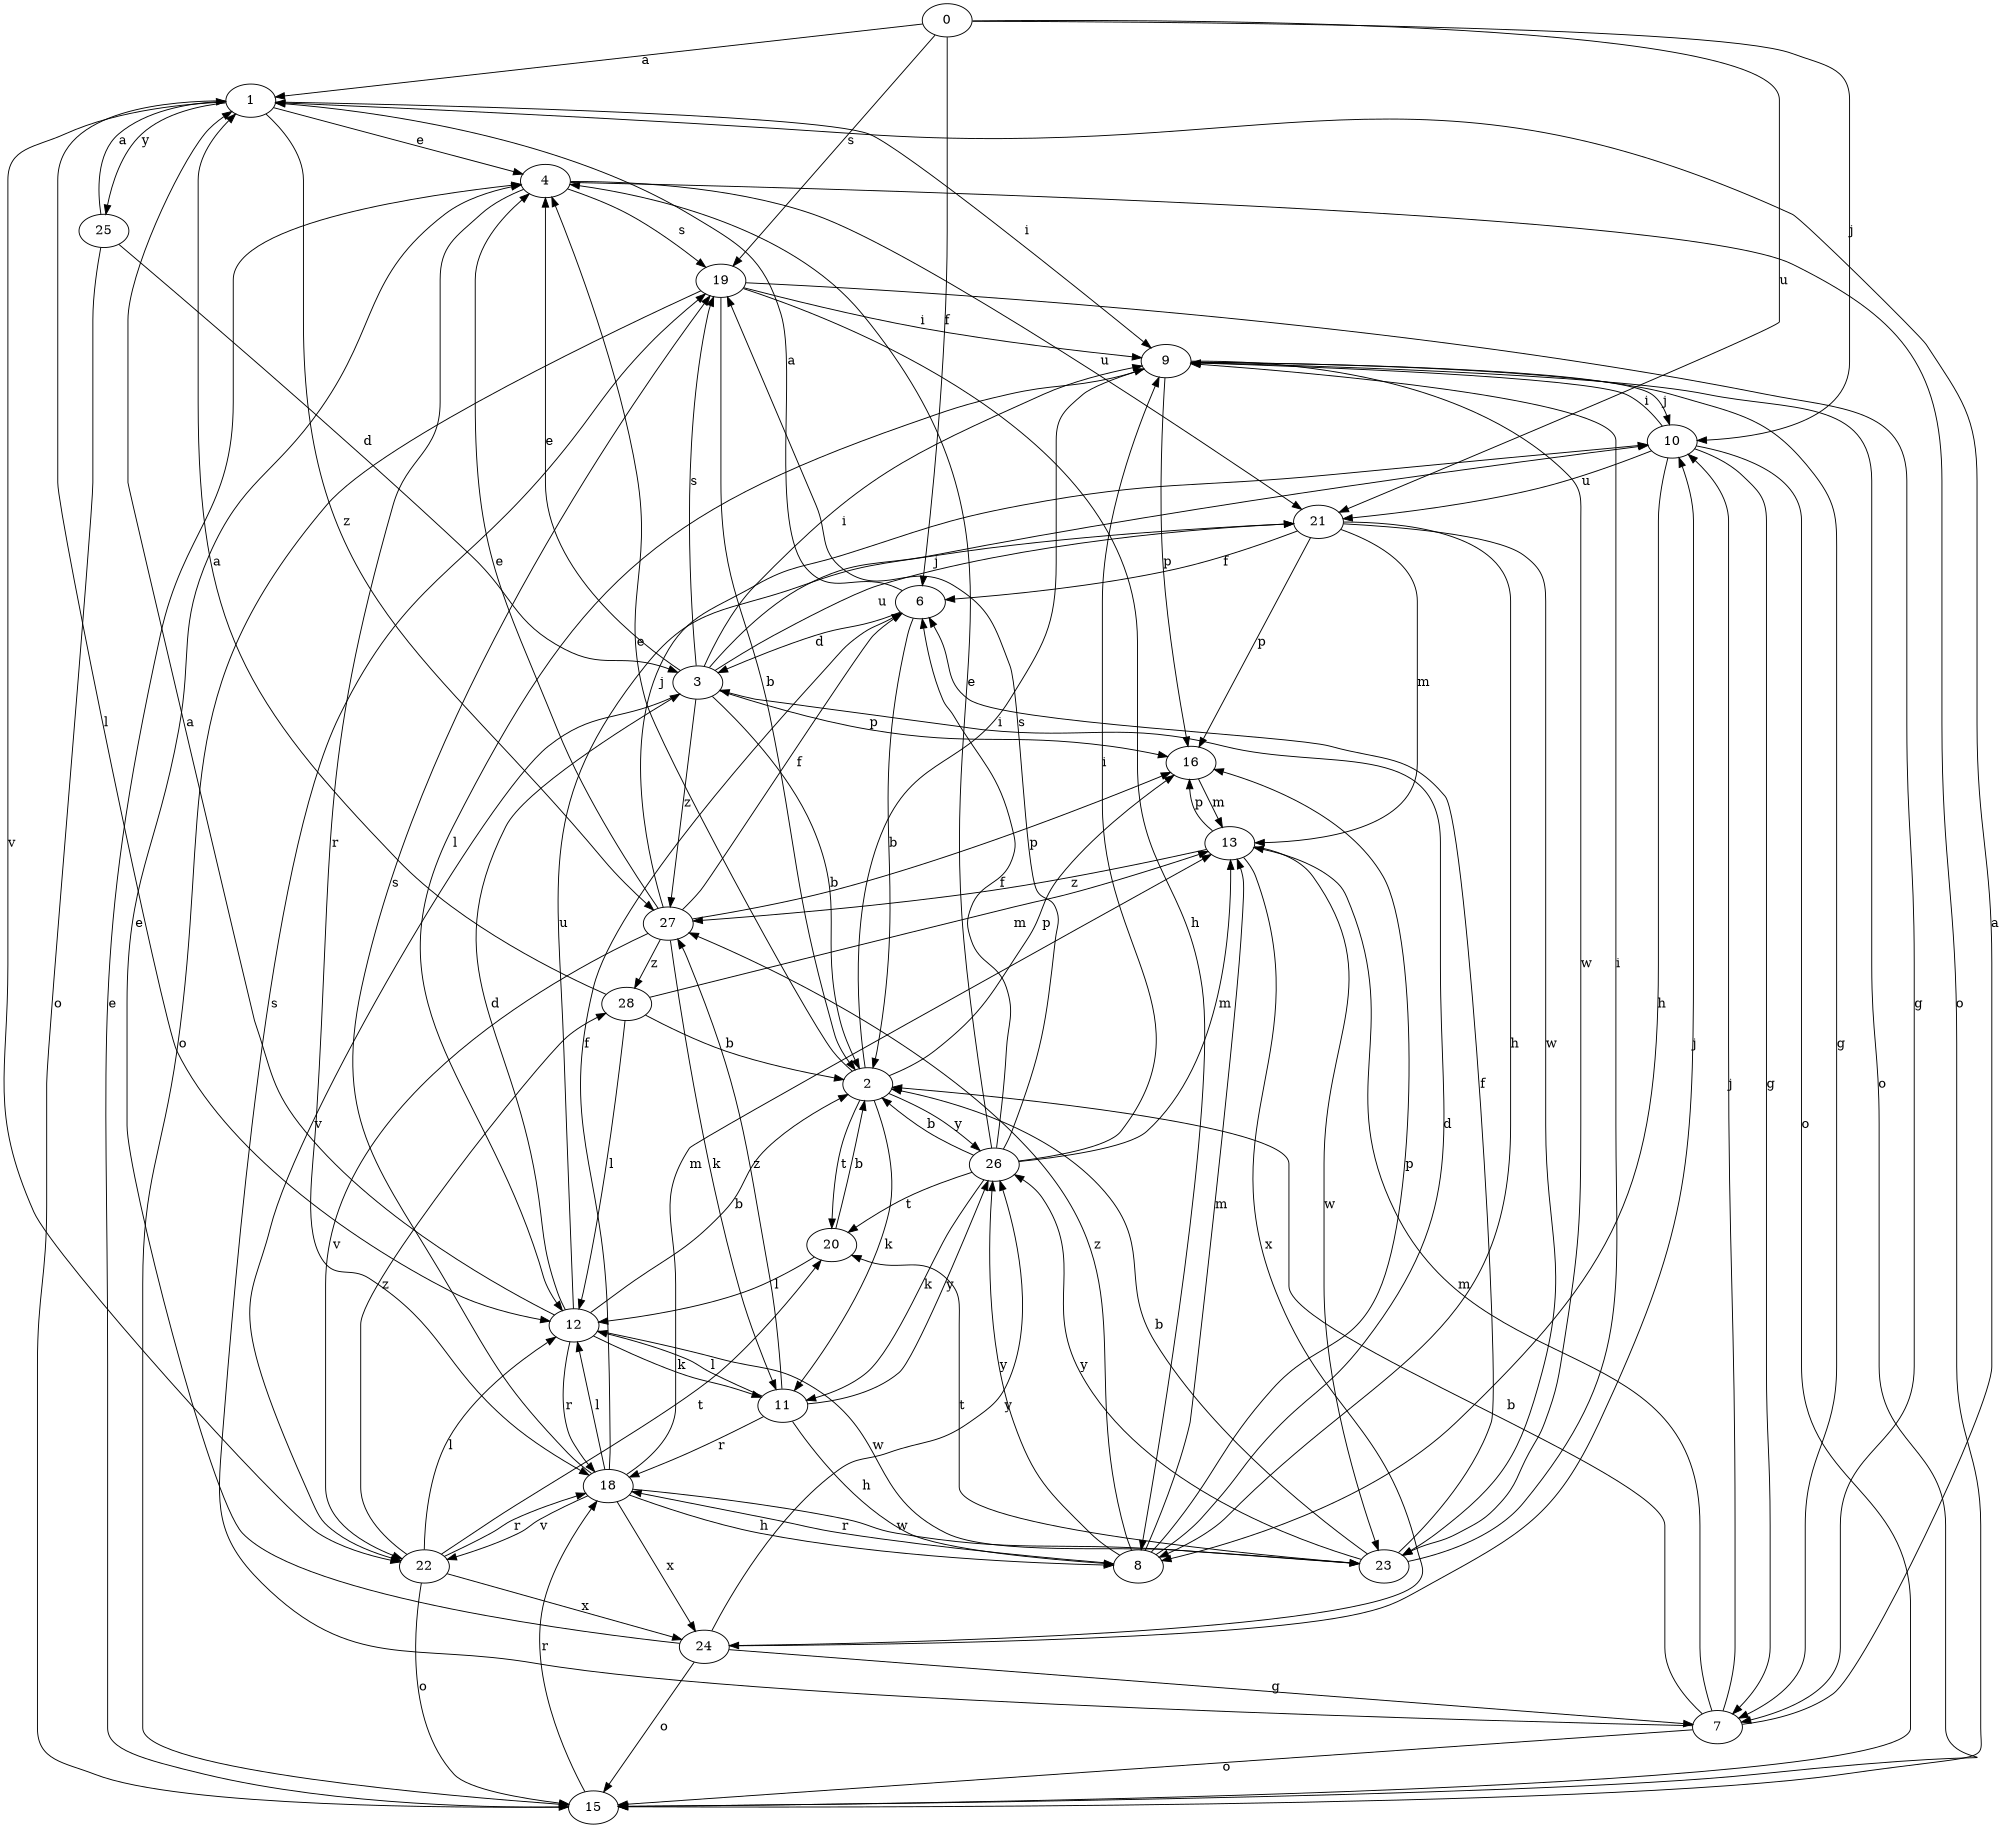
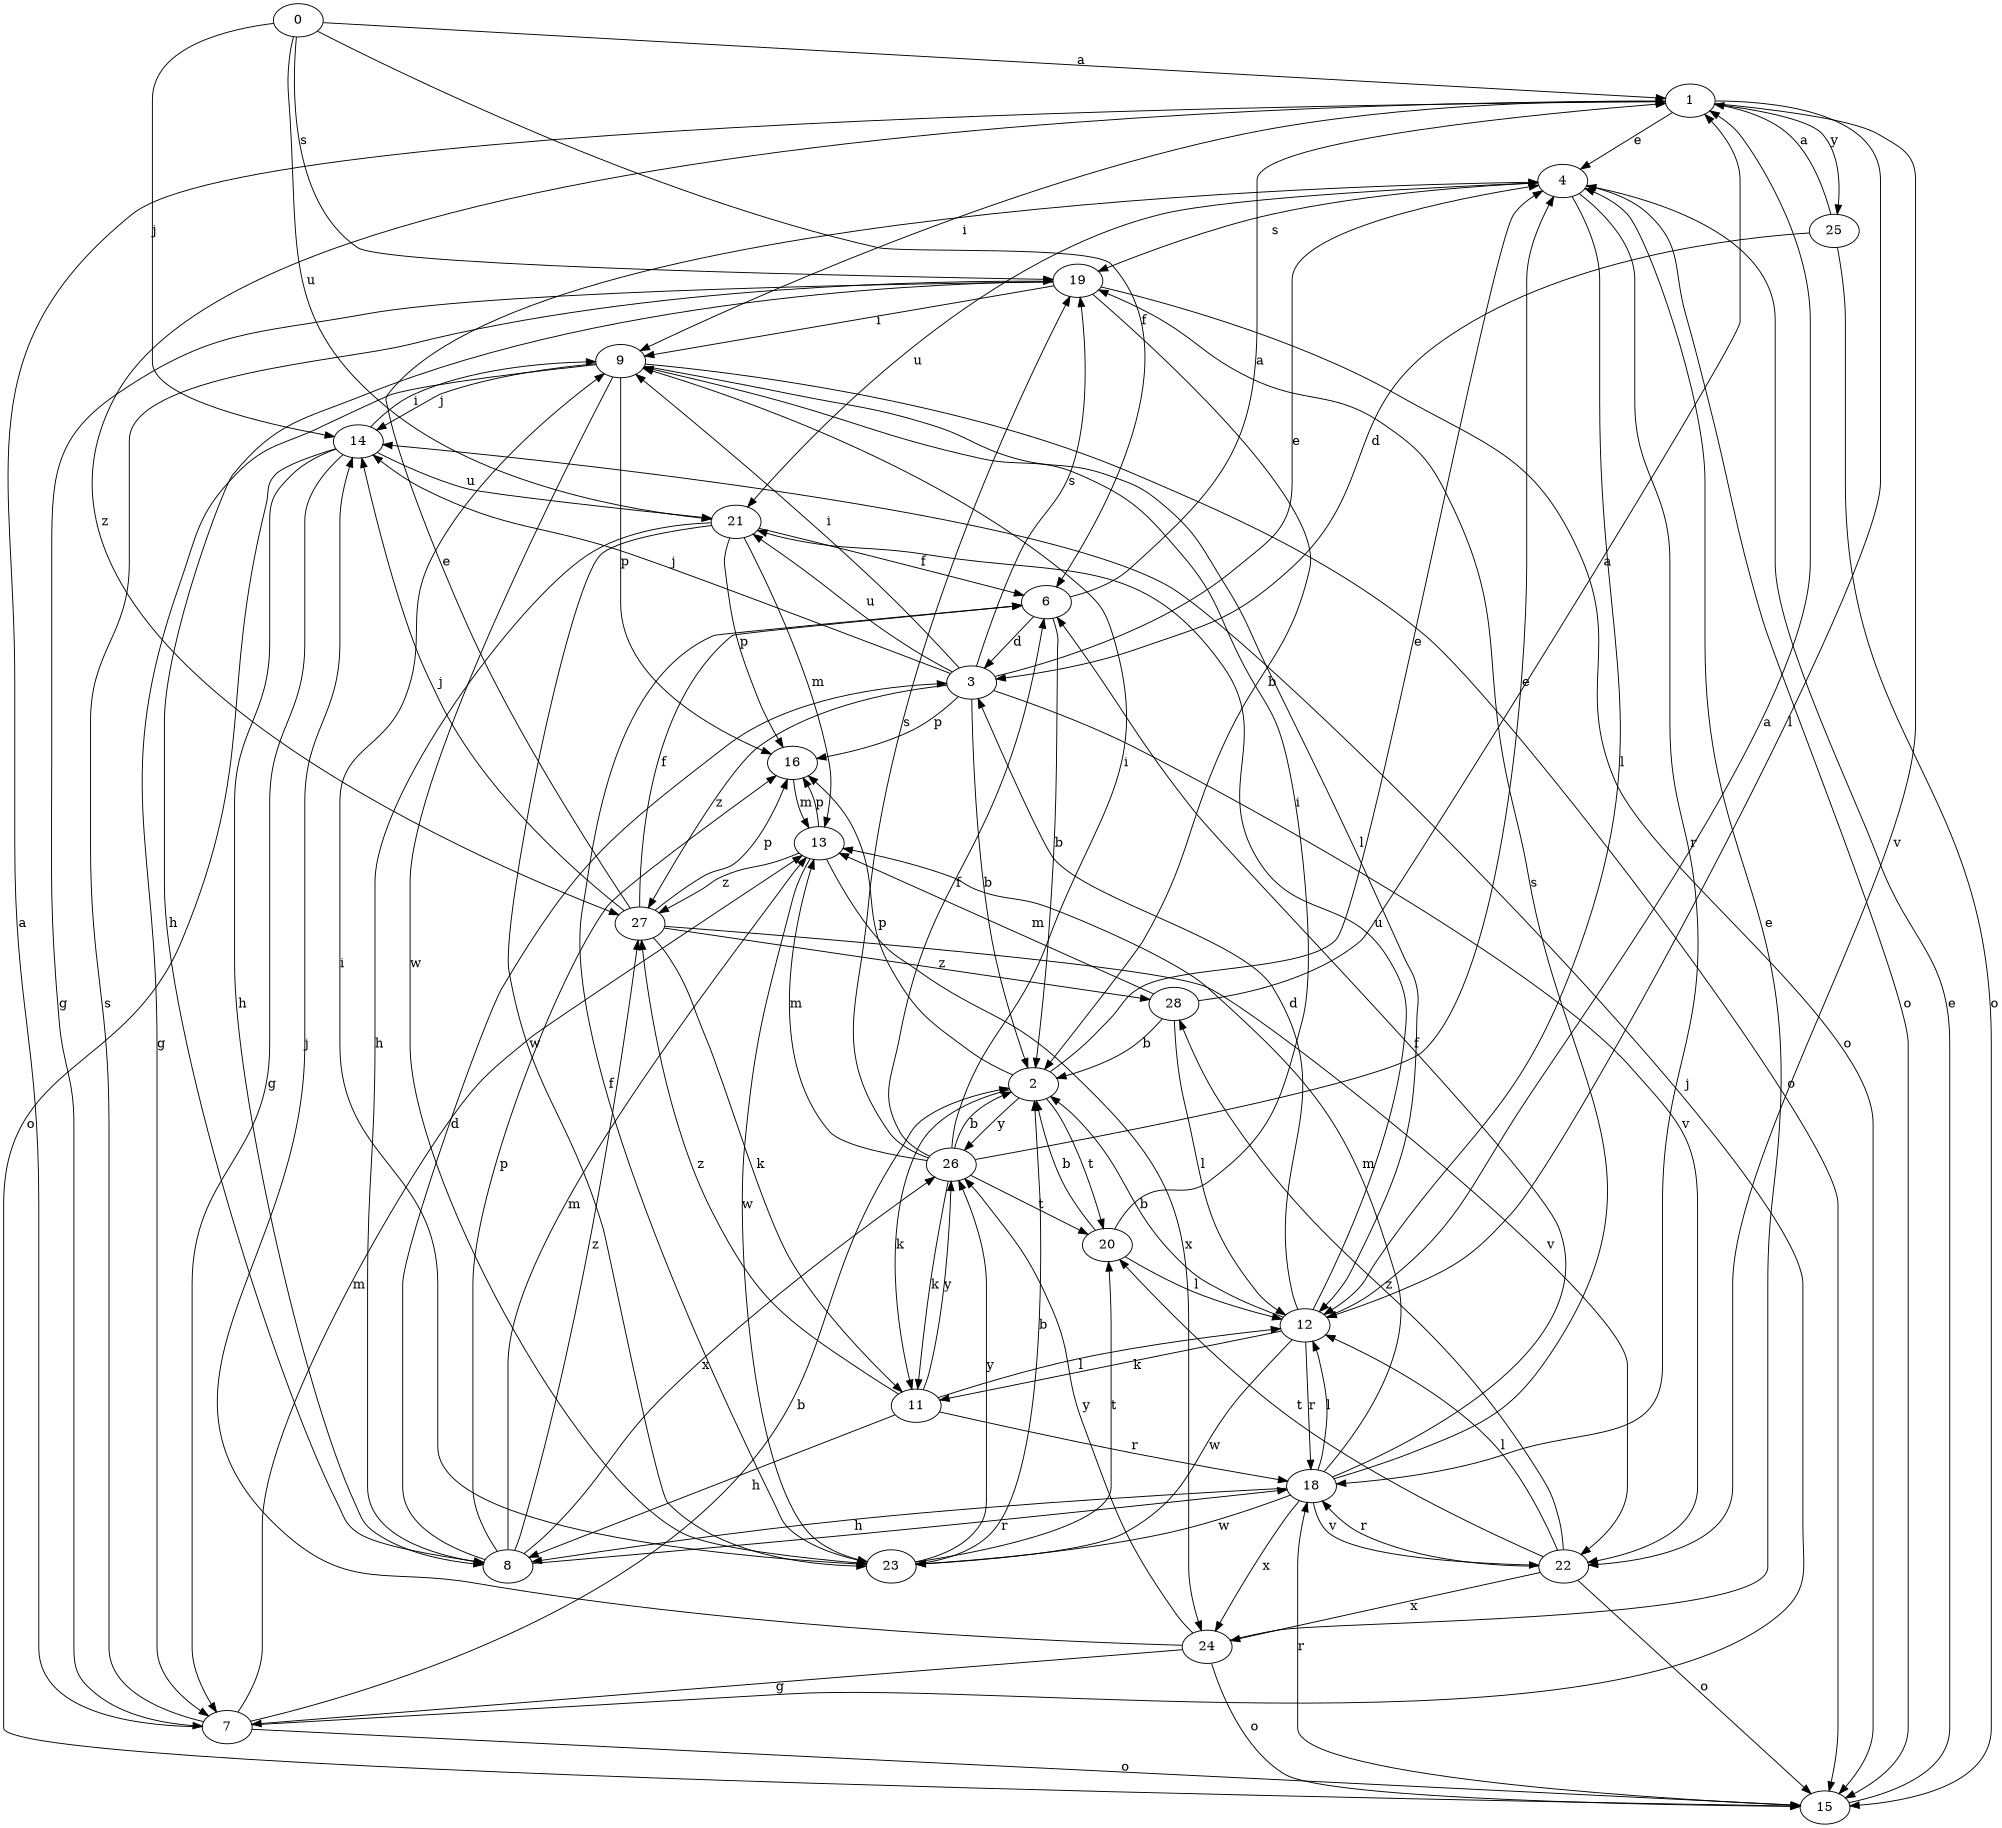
node "10": label "10" -> "14"
edge "2" -> "9": now "20" -> "9"
edge "4" -> "12": added, label "l"
edge "8" -> "26": label "y" -> "x"
